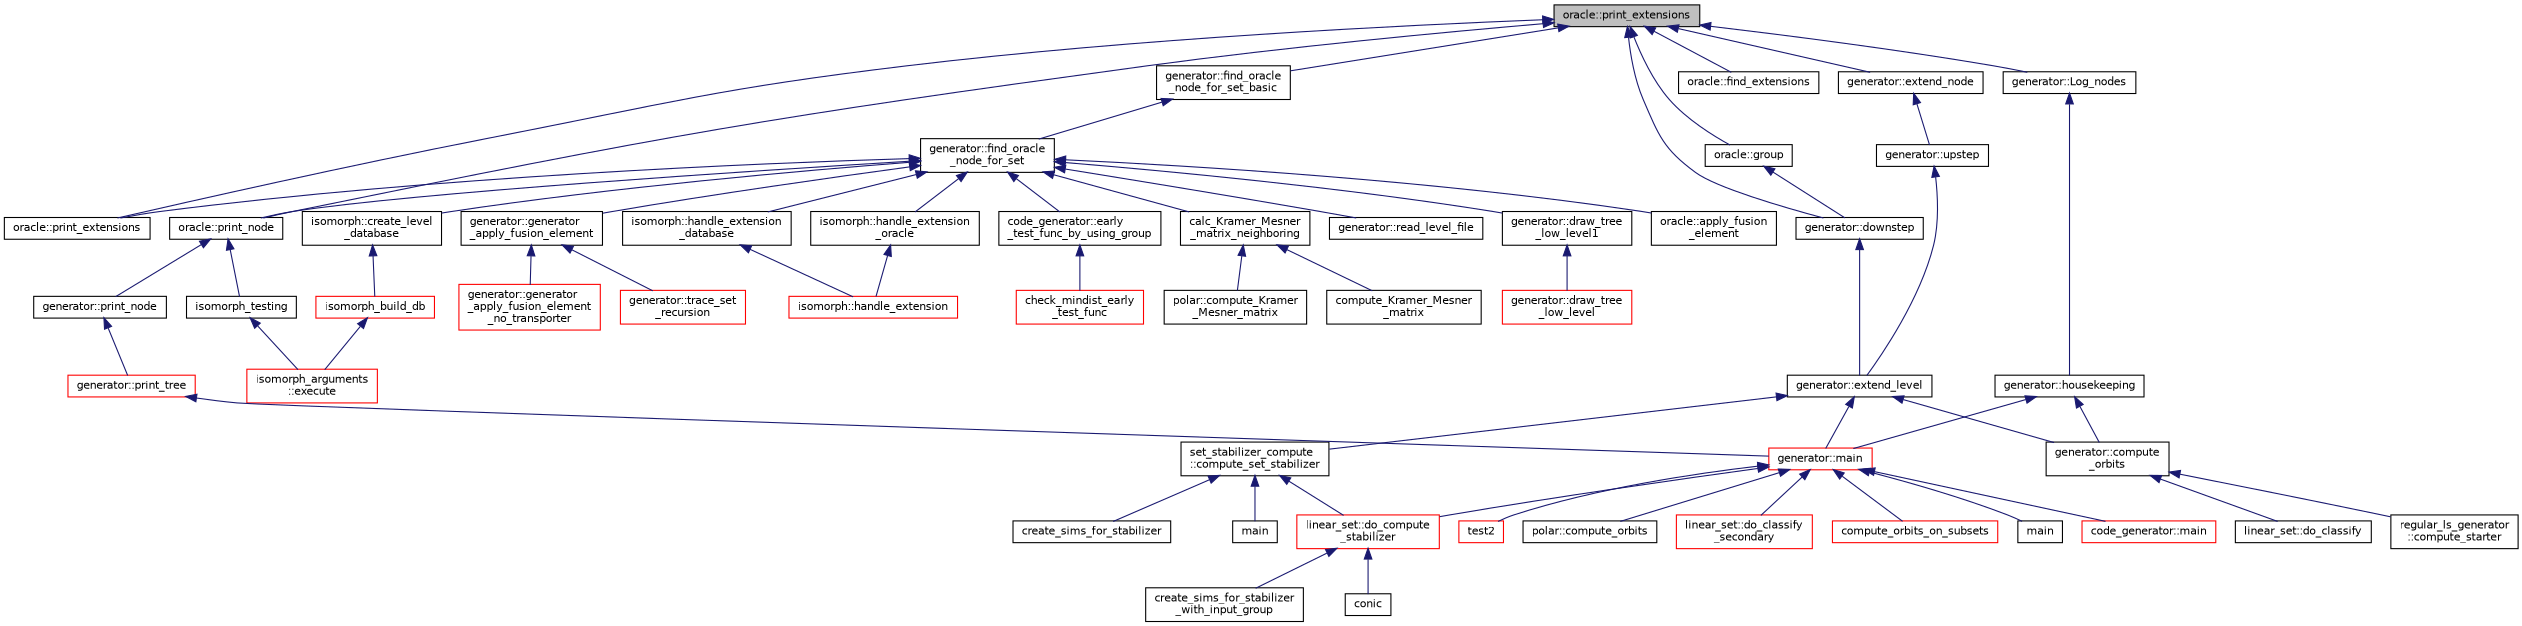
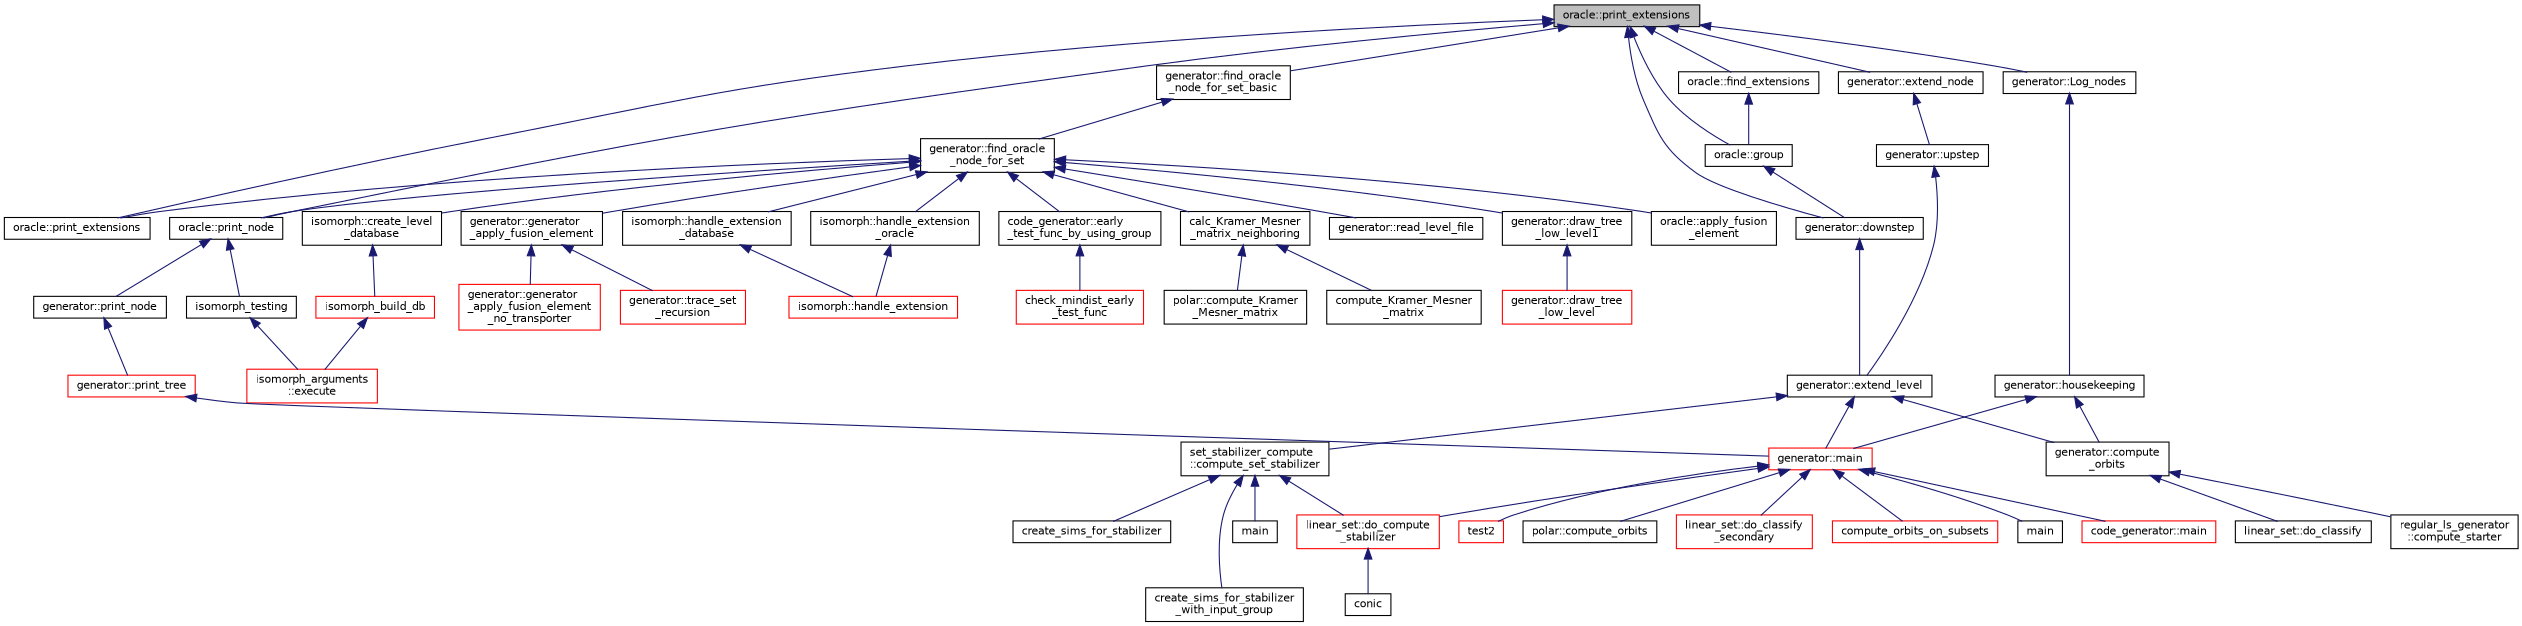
edge "oracle::group" -> "oracle::find_extensions": added
edge "create_sims_for_stabilizer _with_input_group" -> "linear_set::do_compute _stabilizer": now "create_sims_for_stabilizer _with_input_group" -> "set_stabilizer_compute ::compute_set_stabilizer"
